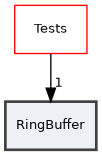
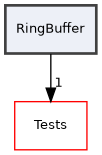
edge "Tests" -> "RingBuffer": reversed
